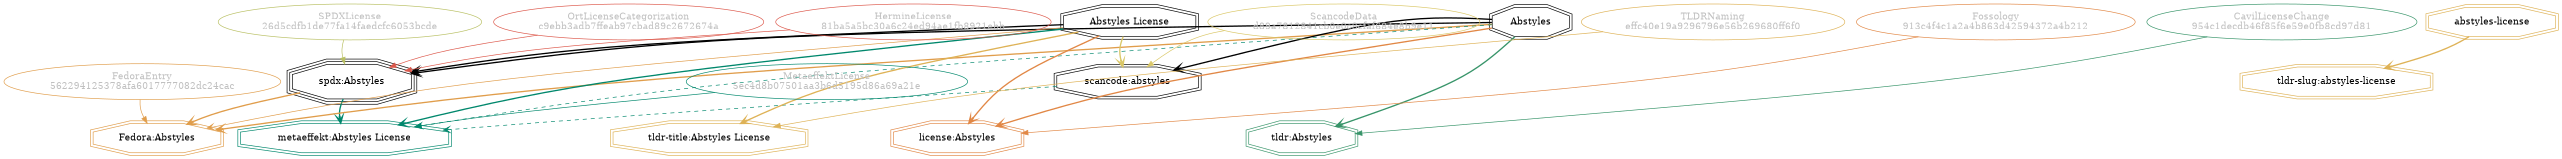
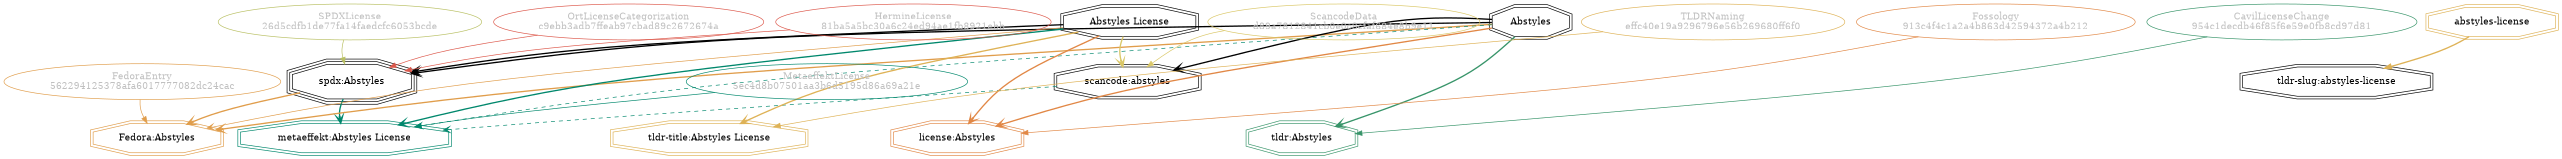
edge "abstyles-license" -> "tldr-slug:abstyles-license": arrowhead vee -> normal
node "tldr-slug:abstyles-license": color #deb256 -> black
